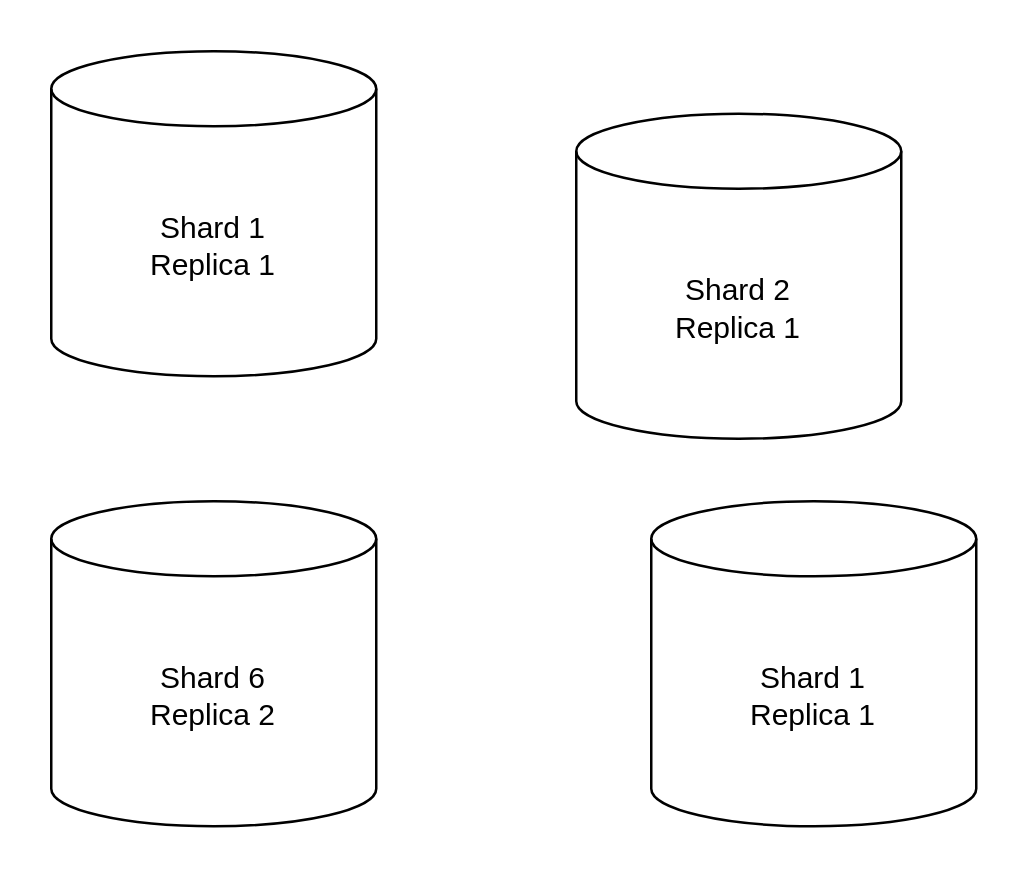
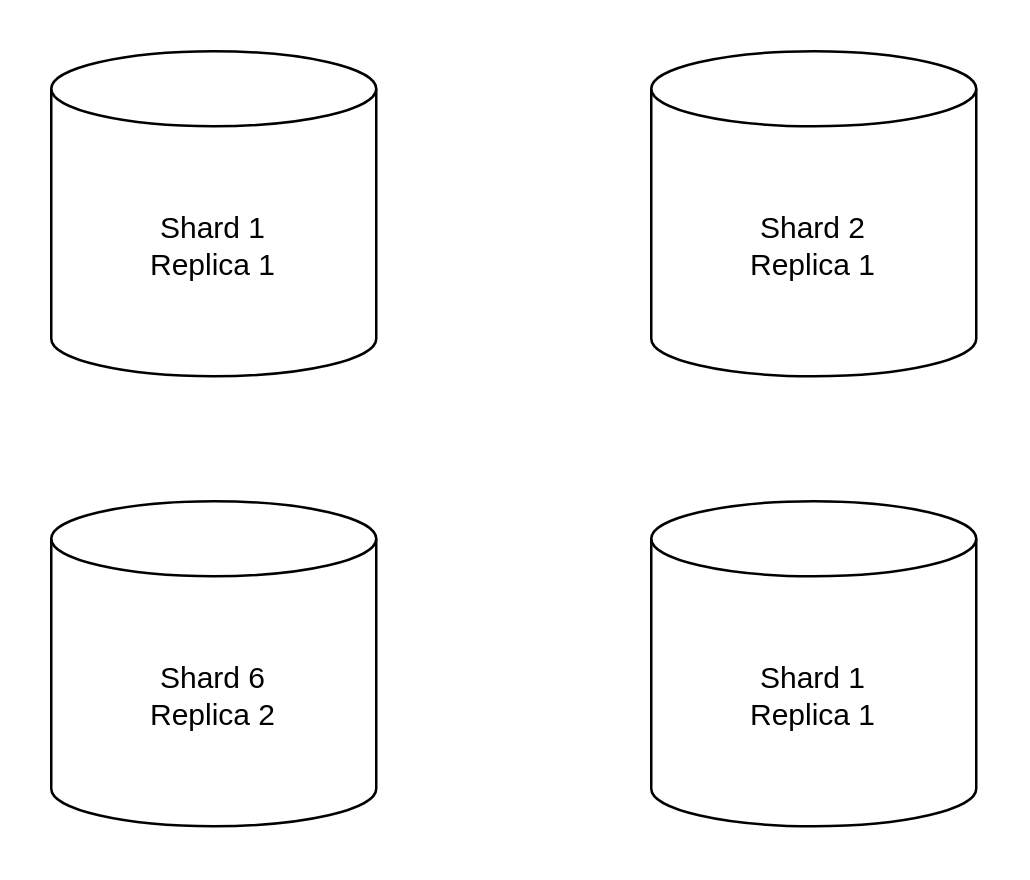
node "Shard 2 Replica 1": moved (739, 276) -> (814, 214)
